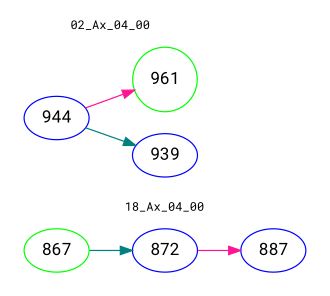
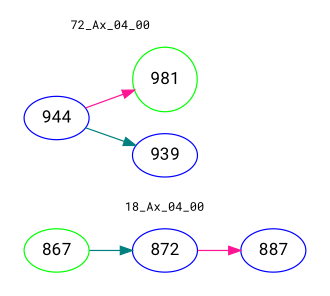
cluster "02_Ax_04_00": label "02_Ax_04_00" -> "72_Ax_04_00"
node "961": label "961" -> "981"
